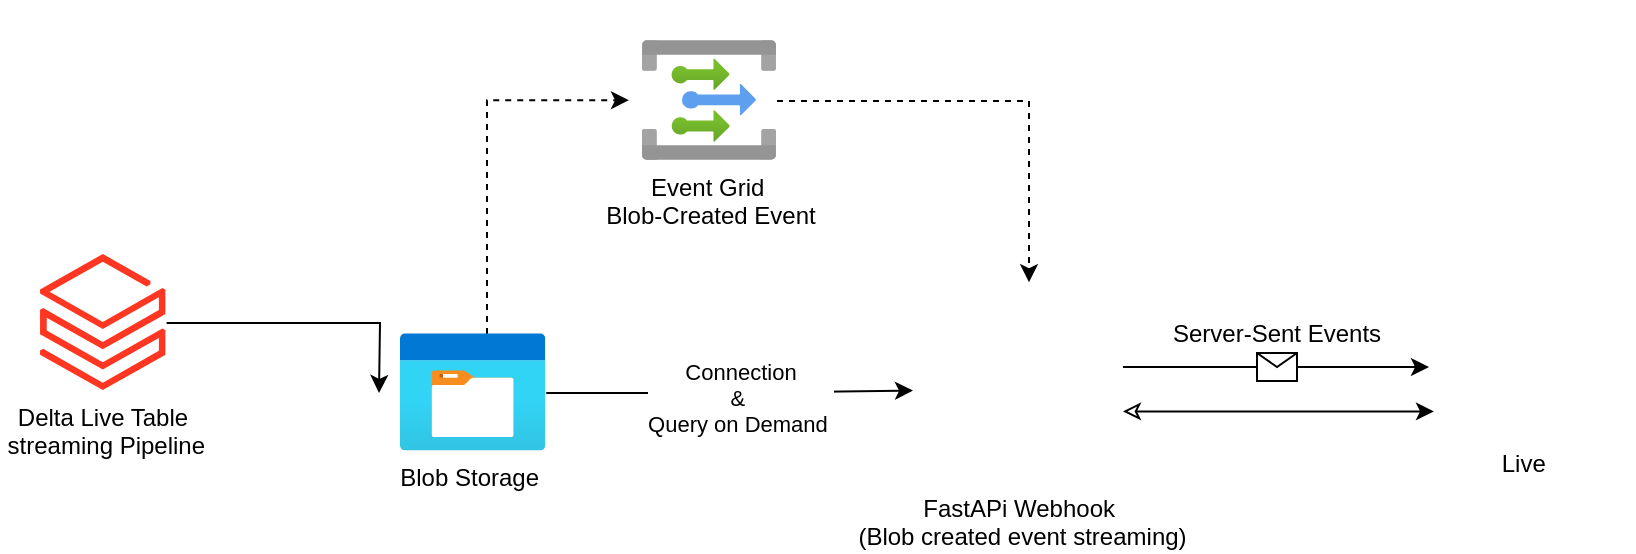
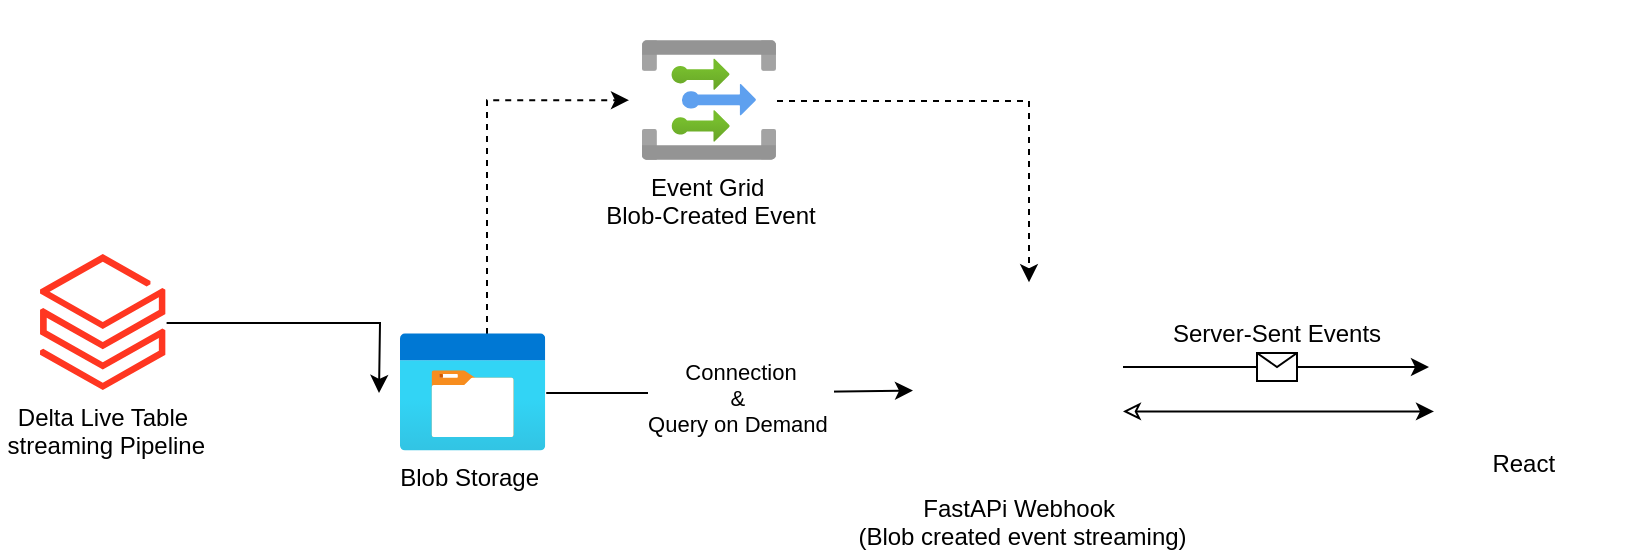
node "Live": label "Live" -> "React"
